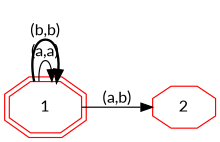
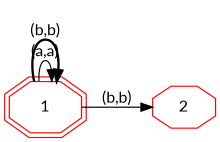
edge "1" -> "2": label "(a,b)" -> "(b,b)"
